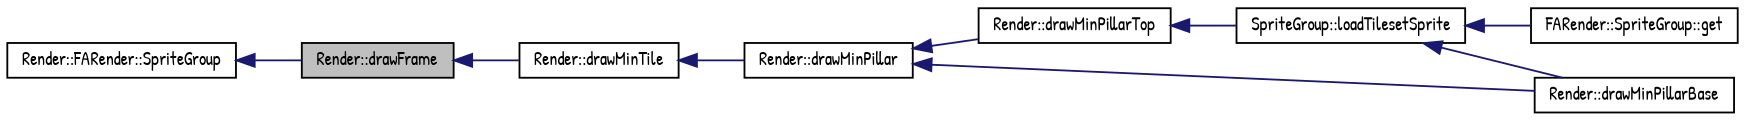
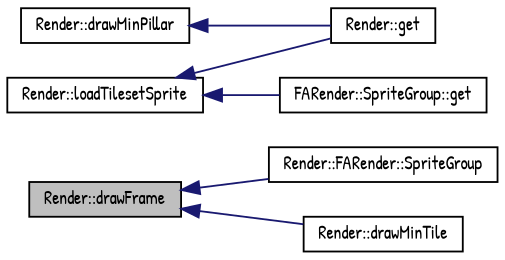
node "Render::drawMinPillarTop": removed
node "SpriteGroup::loadTilesetSprite": label "SpriteGroup::loadTilesetSprite" -> "Render::loadTilesetSprite"
edge "Render::drawFrame" -> "Render::FARender::SpriteGroup": reversed
edge "Render::drawMinPillar" -> "Render::drawMinTile": removed
node "Render::drawMinPillarBase": label "Render::drawMinPillarBase" -> "Render::get"
